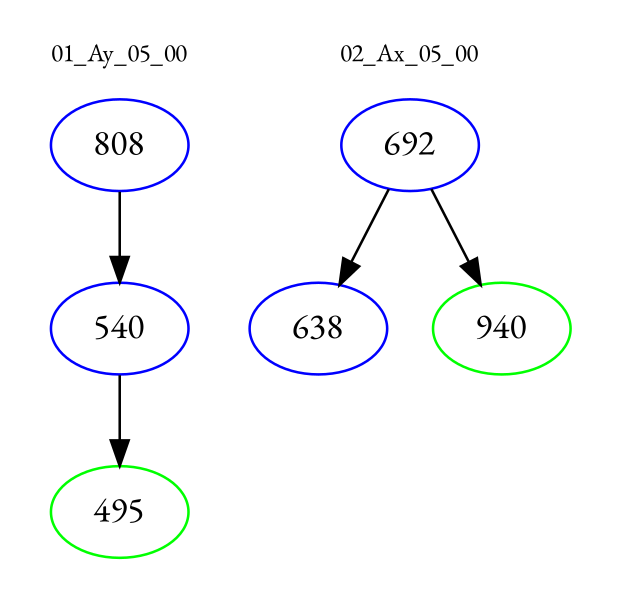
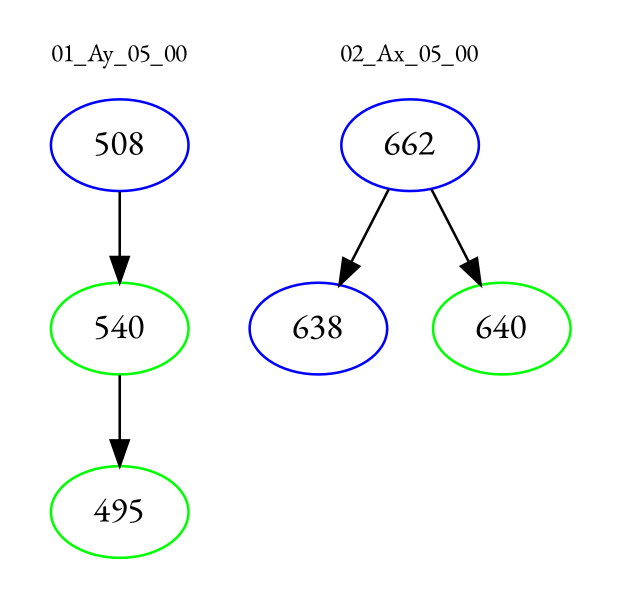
node "808": label "808" -> "508"
node "692": label "692" -> "662"
node "540": color blue -> green
node "940": label "940" -> "640"
